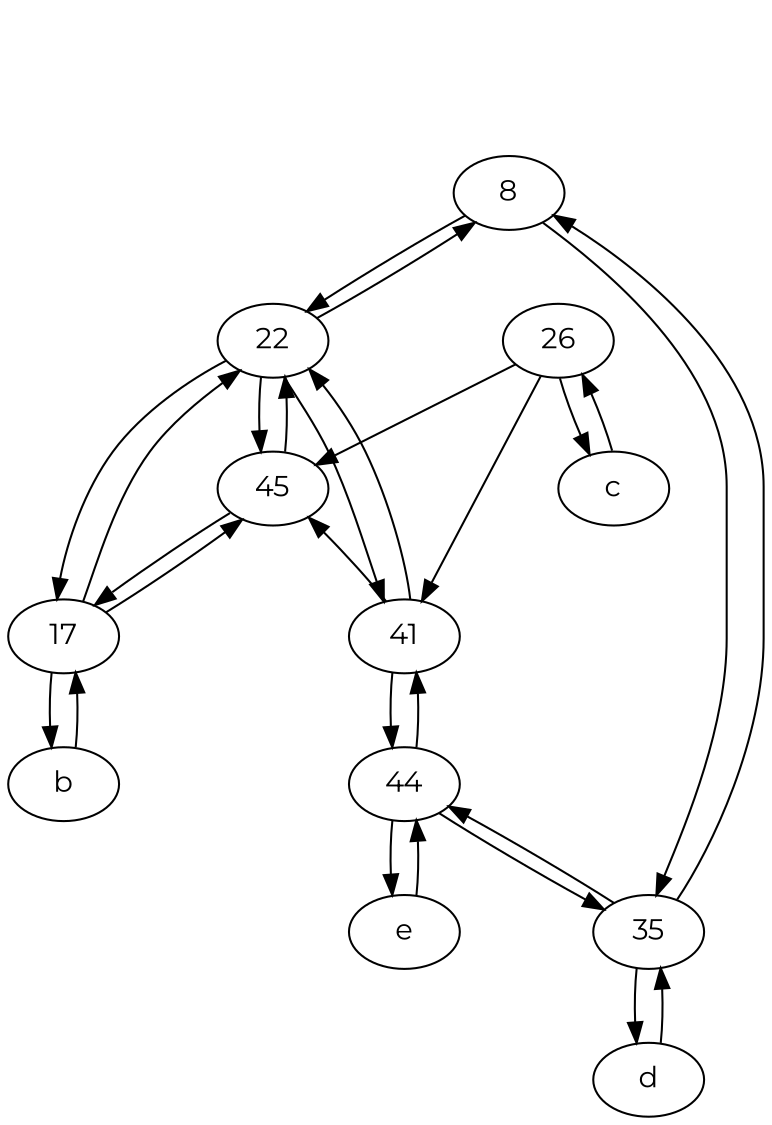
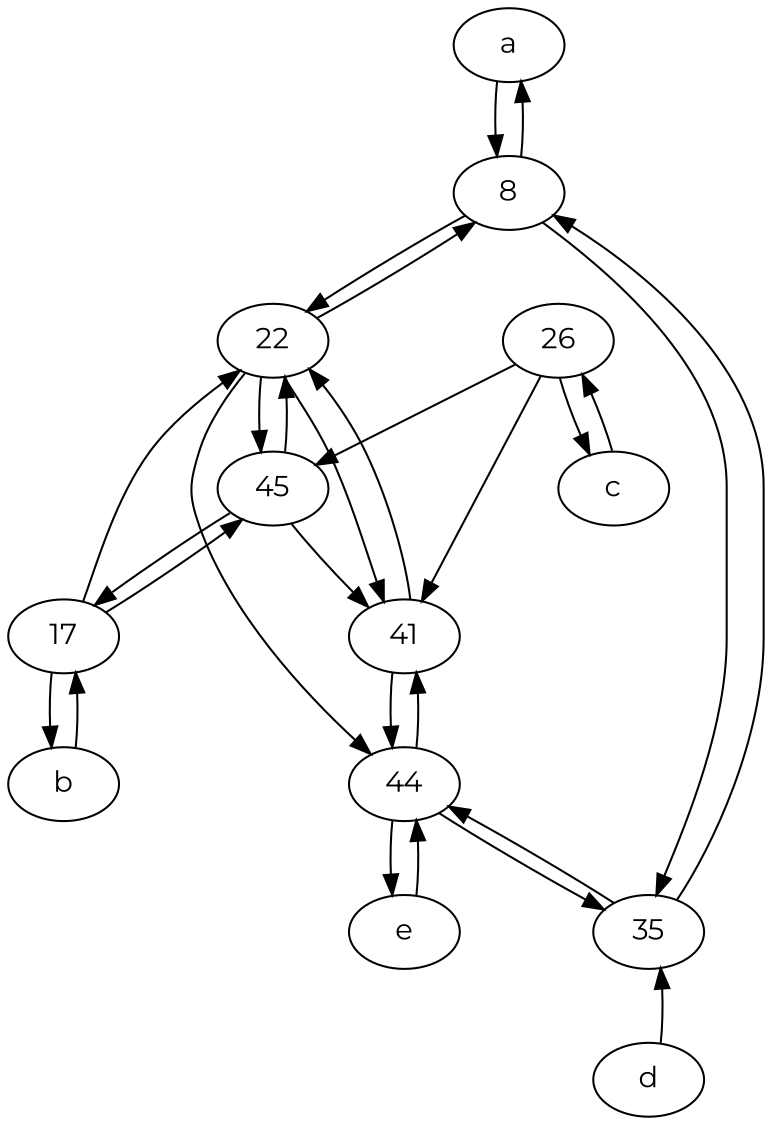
node "a": added
edge "22" -> "17": now "22" -> "44"
edge "41" -> "45": reversed
edge "35" -> "d": removed
